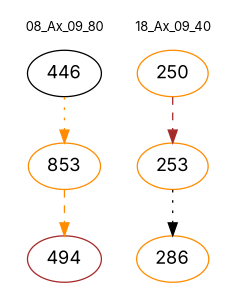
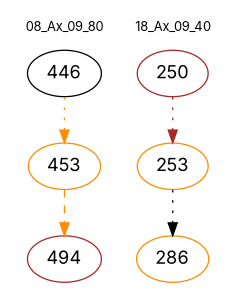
node "250": color darkorange -> brown
edge "250" -> "253": style dashed -> dotted
node "853": label "853" -> "453"
